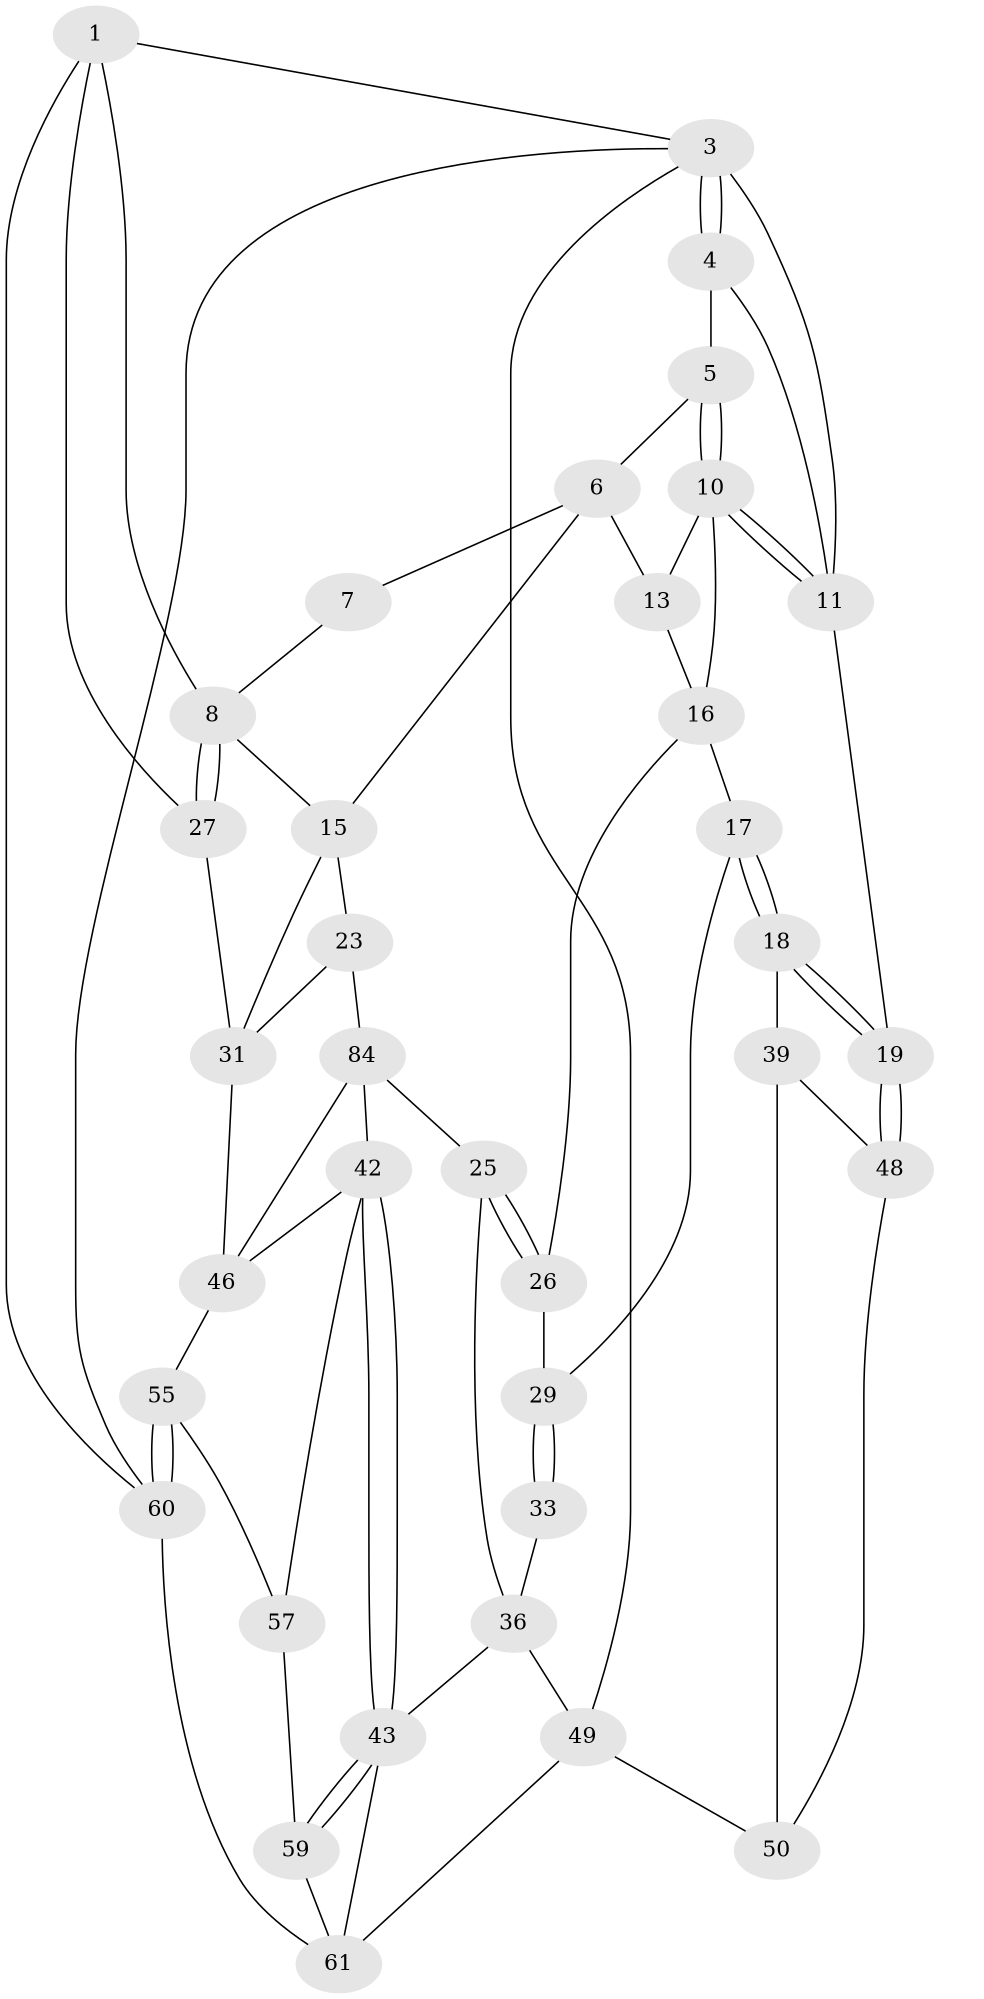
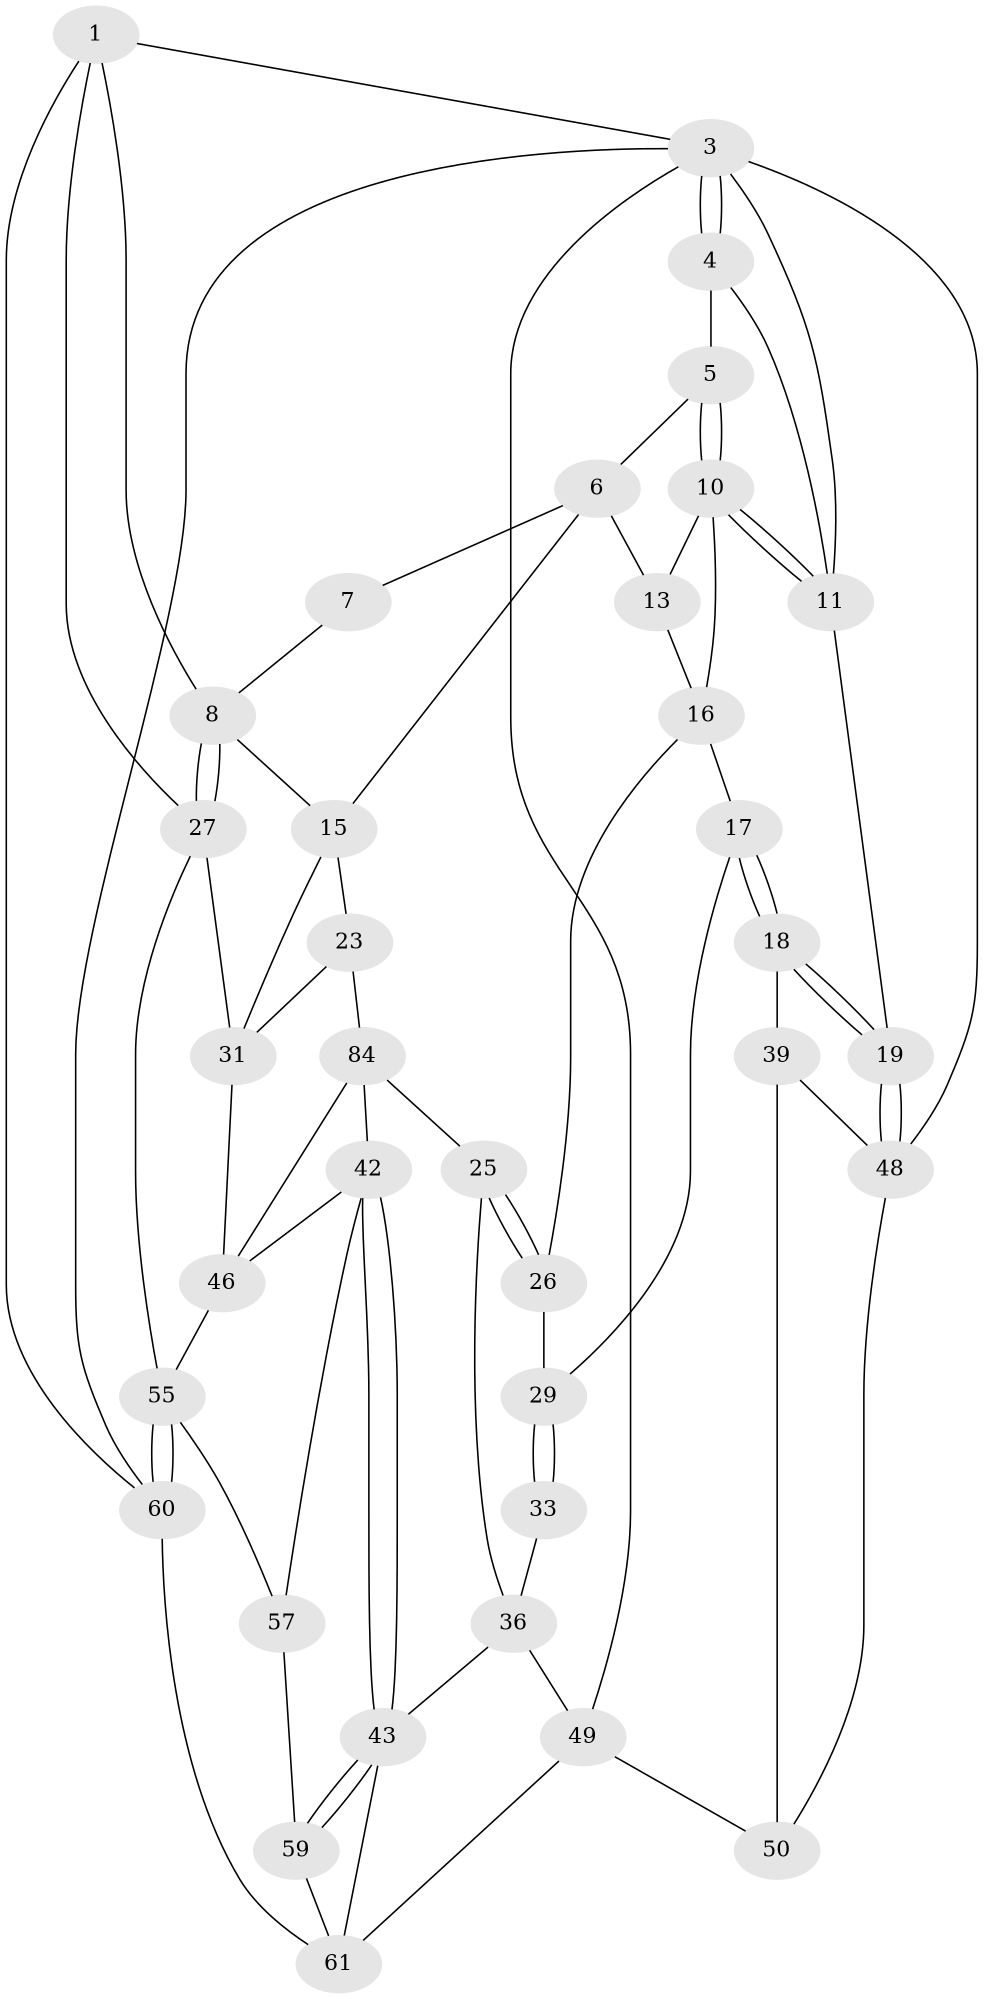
edge "3" -- "48": added
edge "27" -- "55": added
